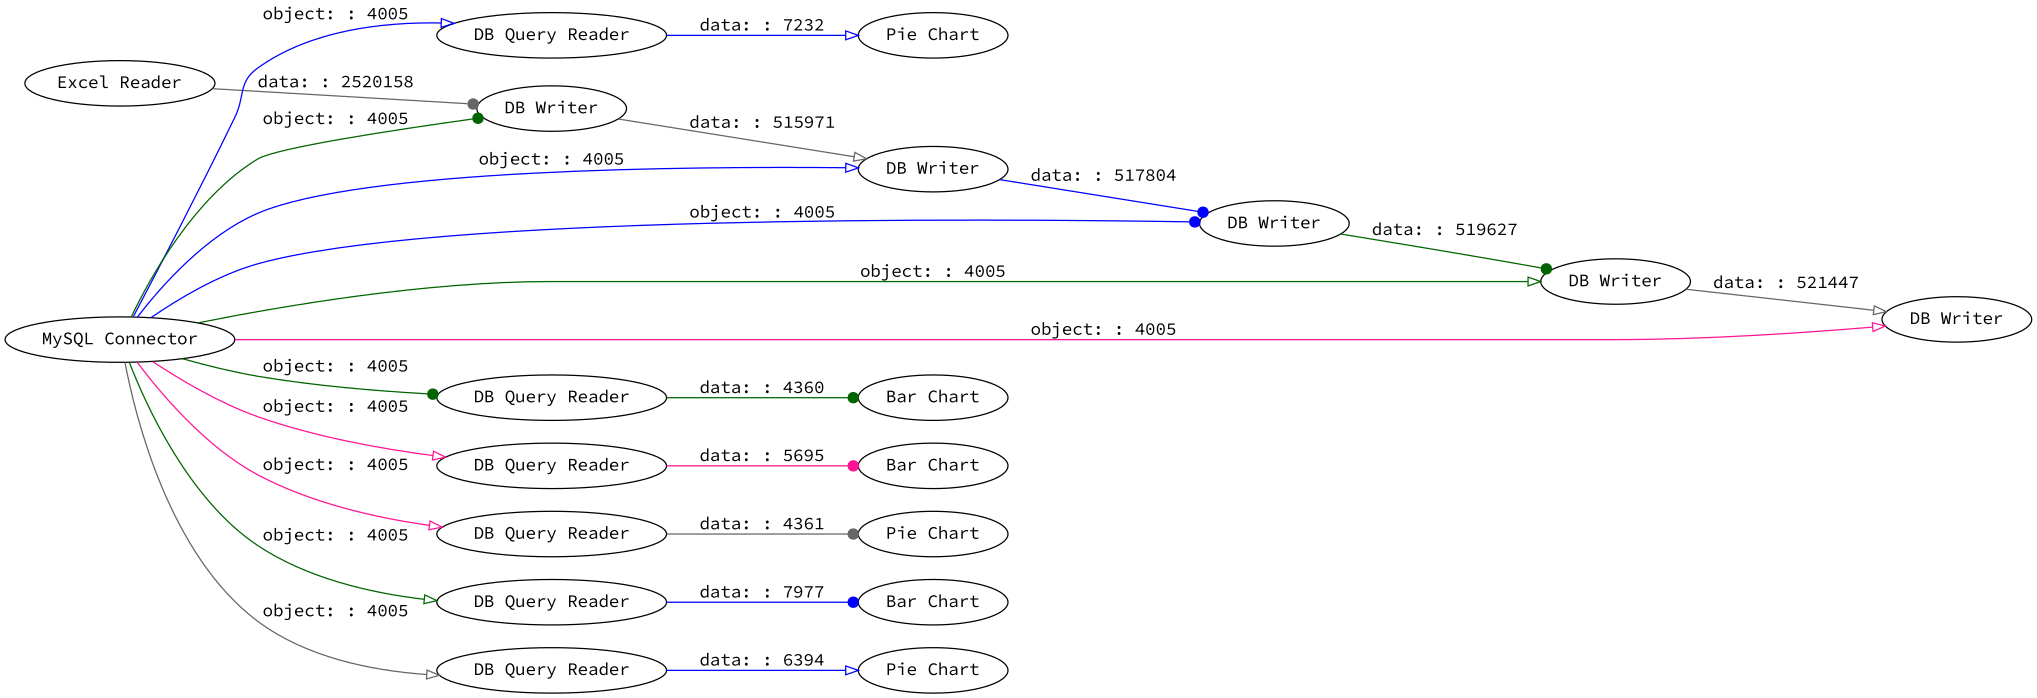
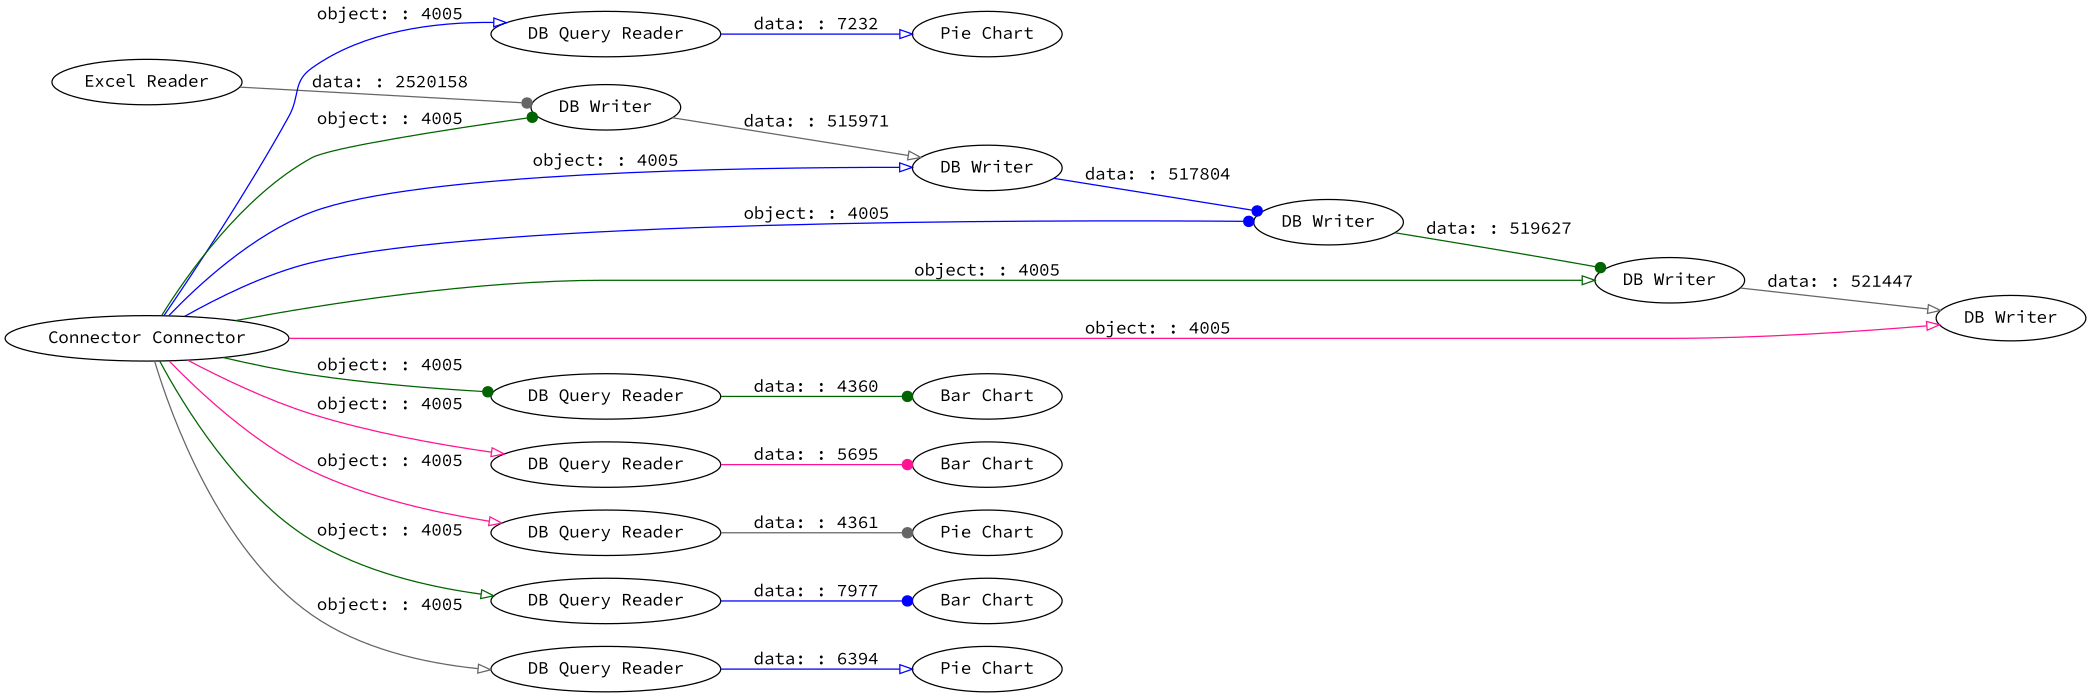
node "MySQL Connector": label "MySQL Connector" -> "Connector Connector"
